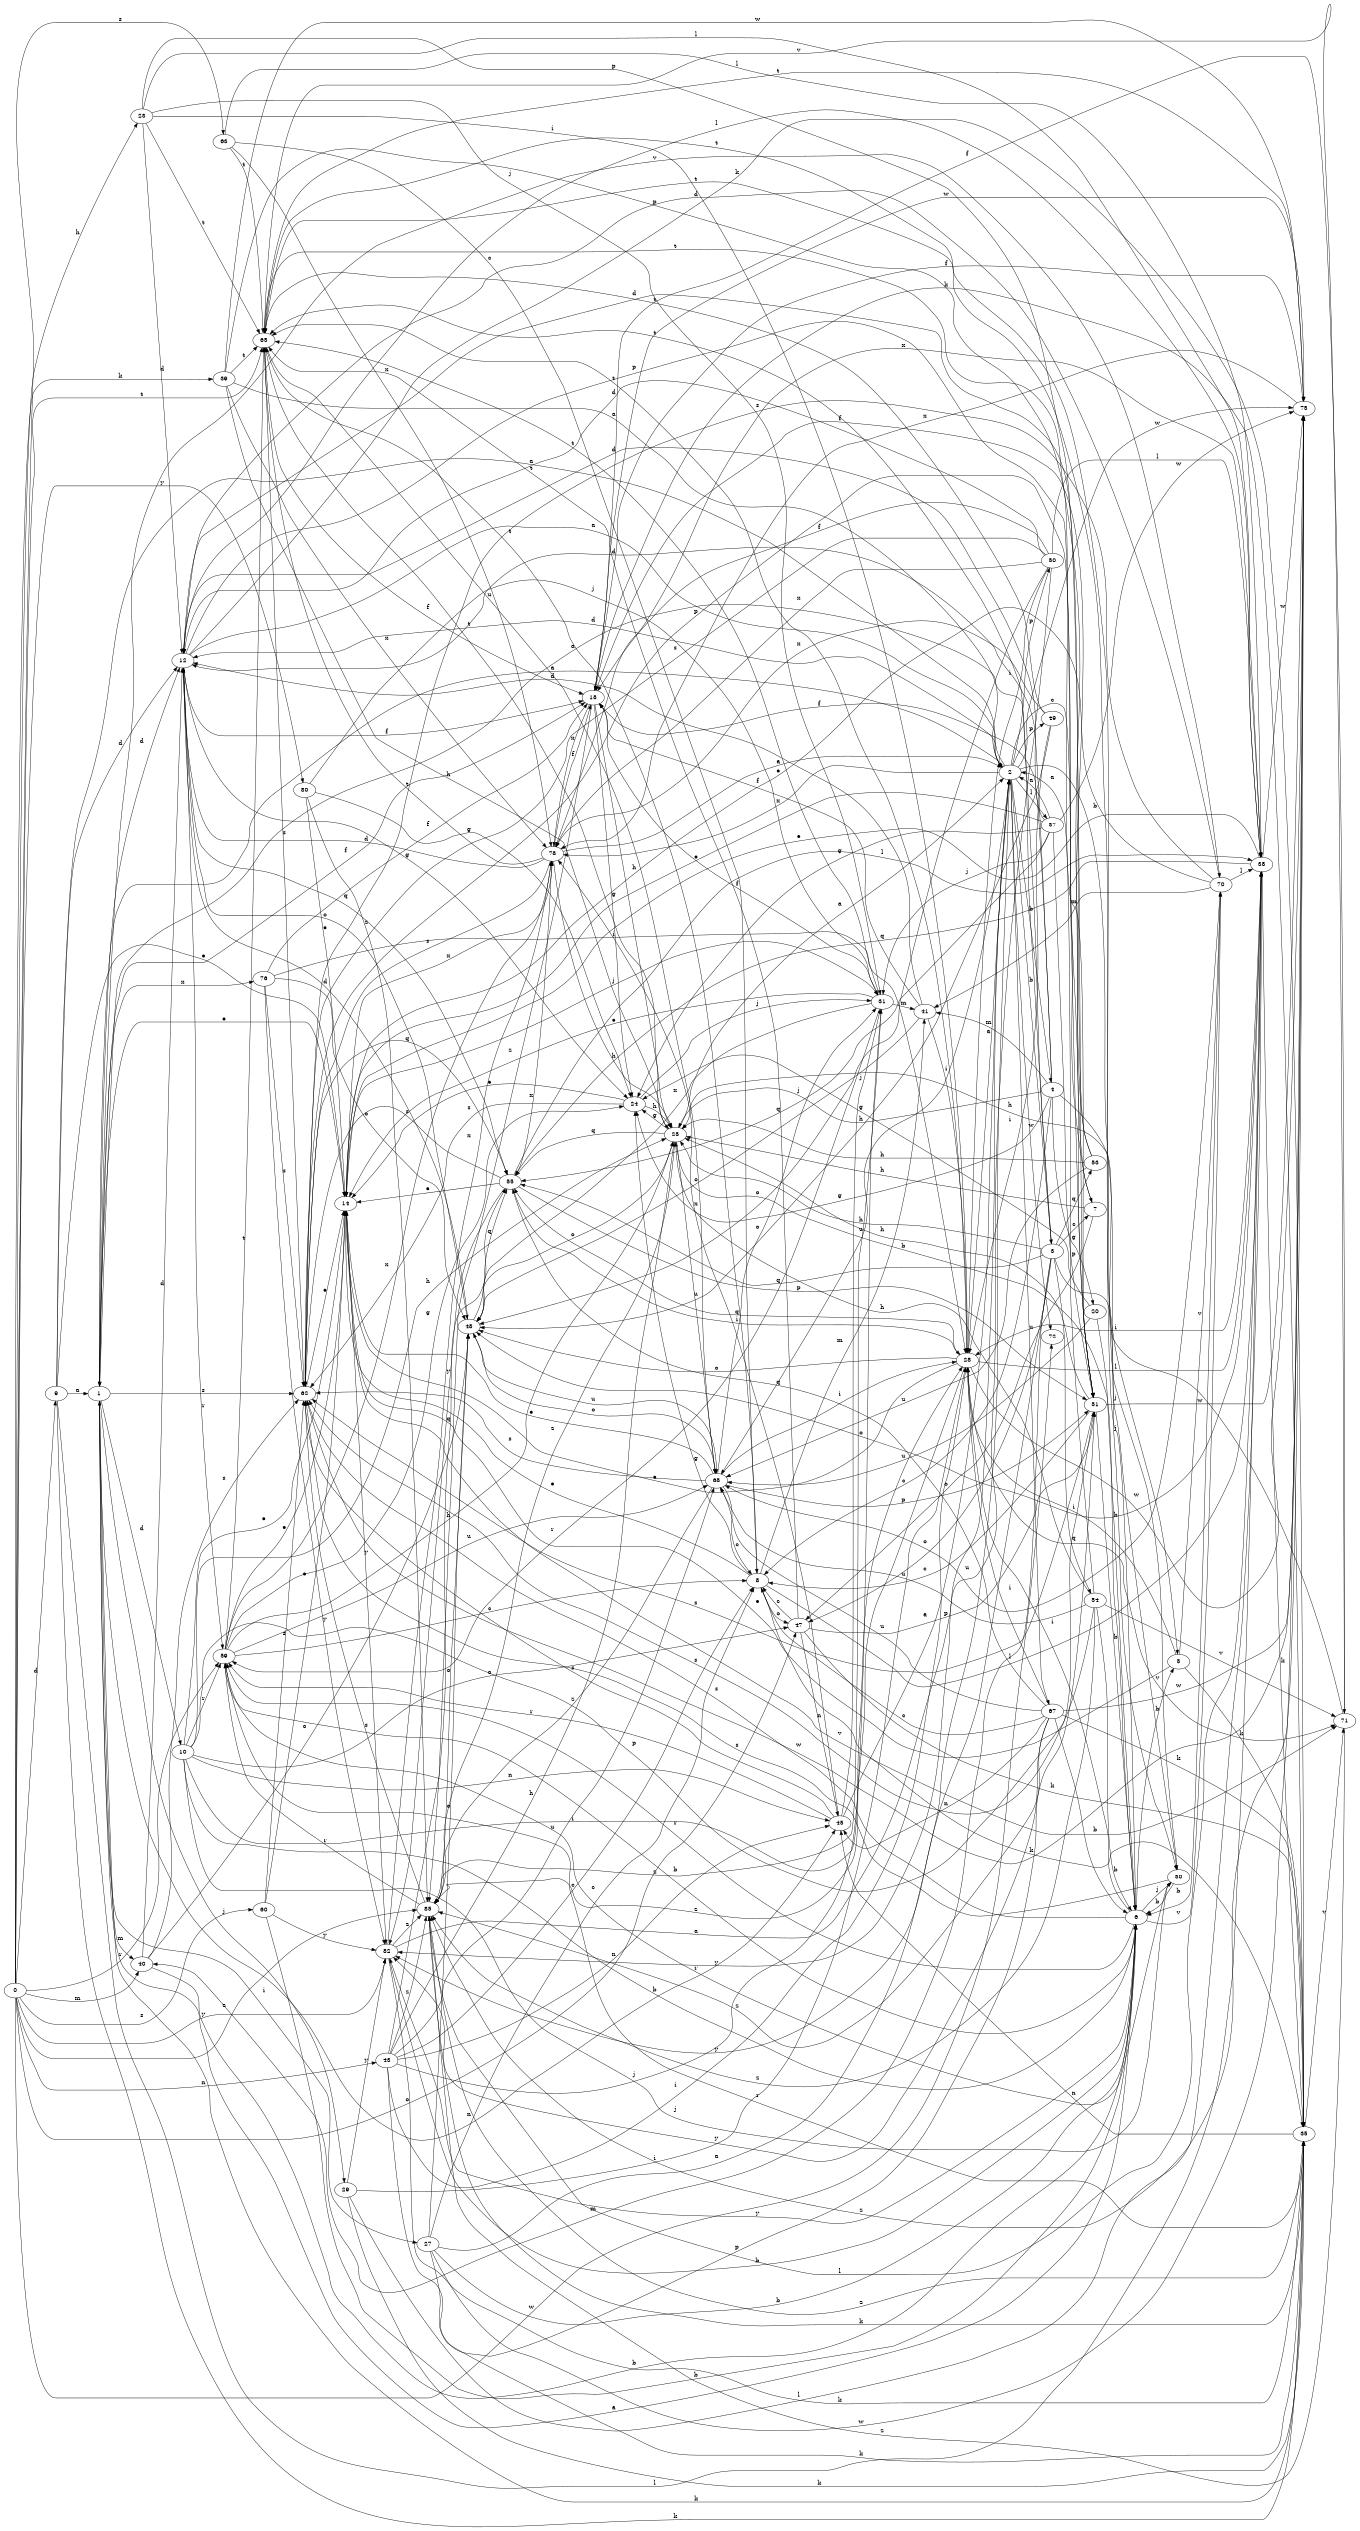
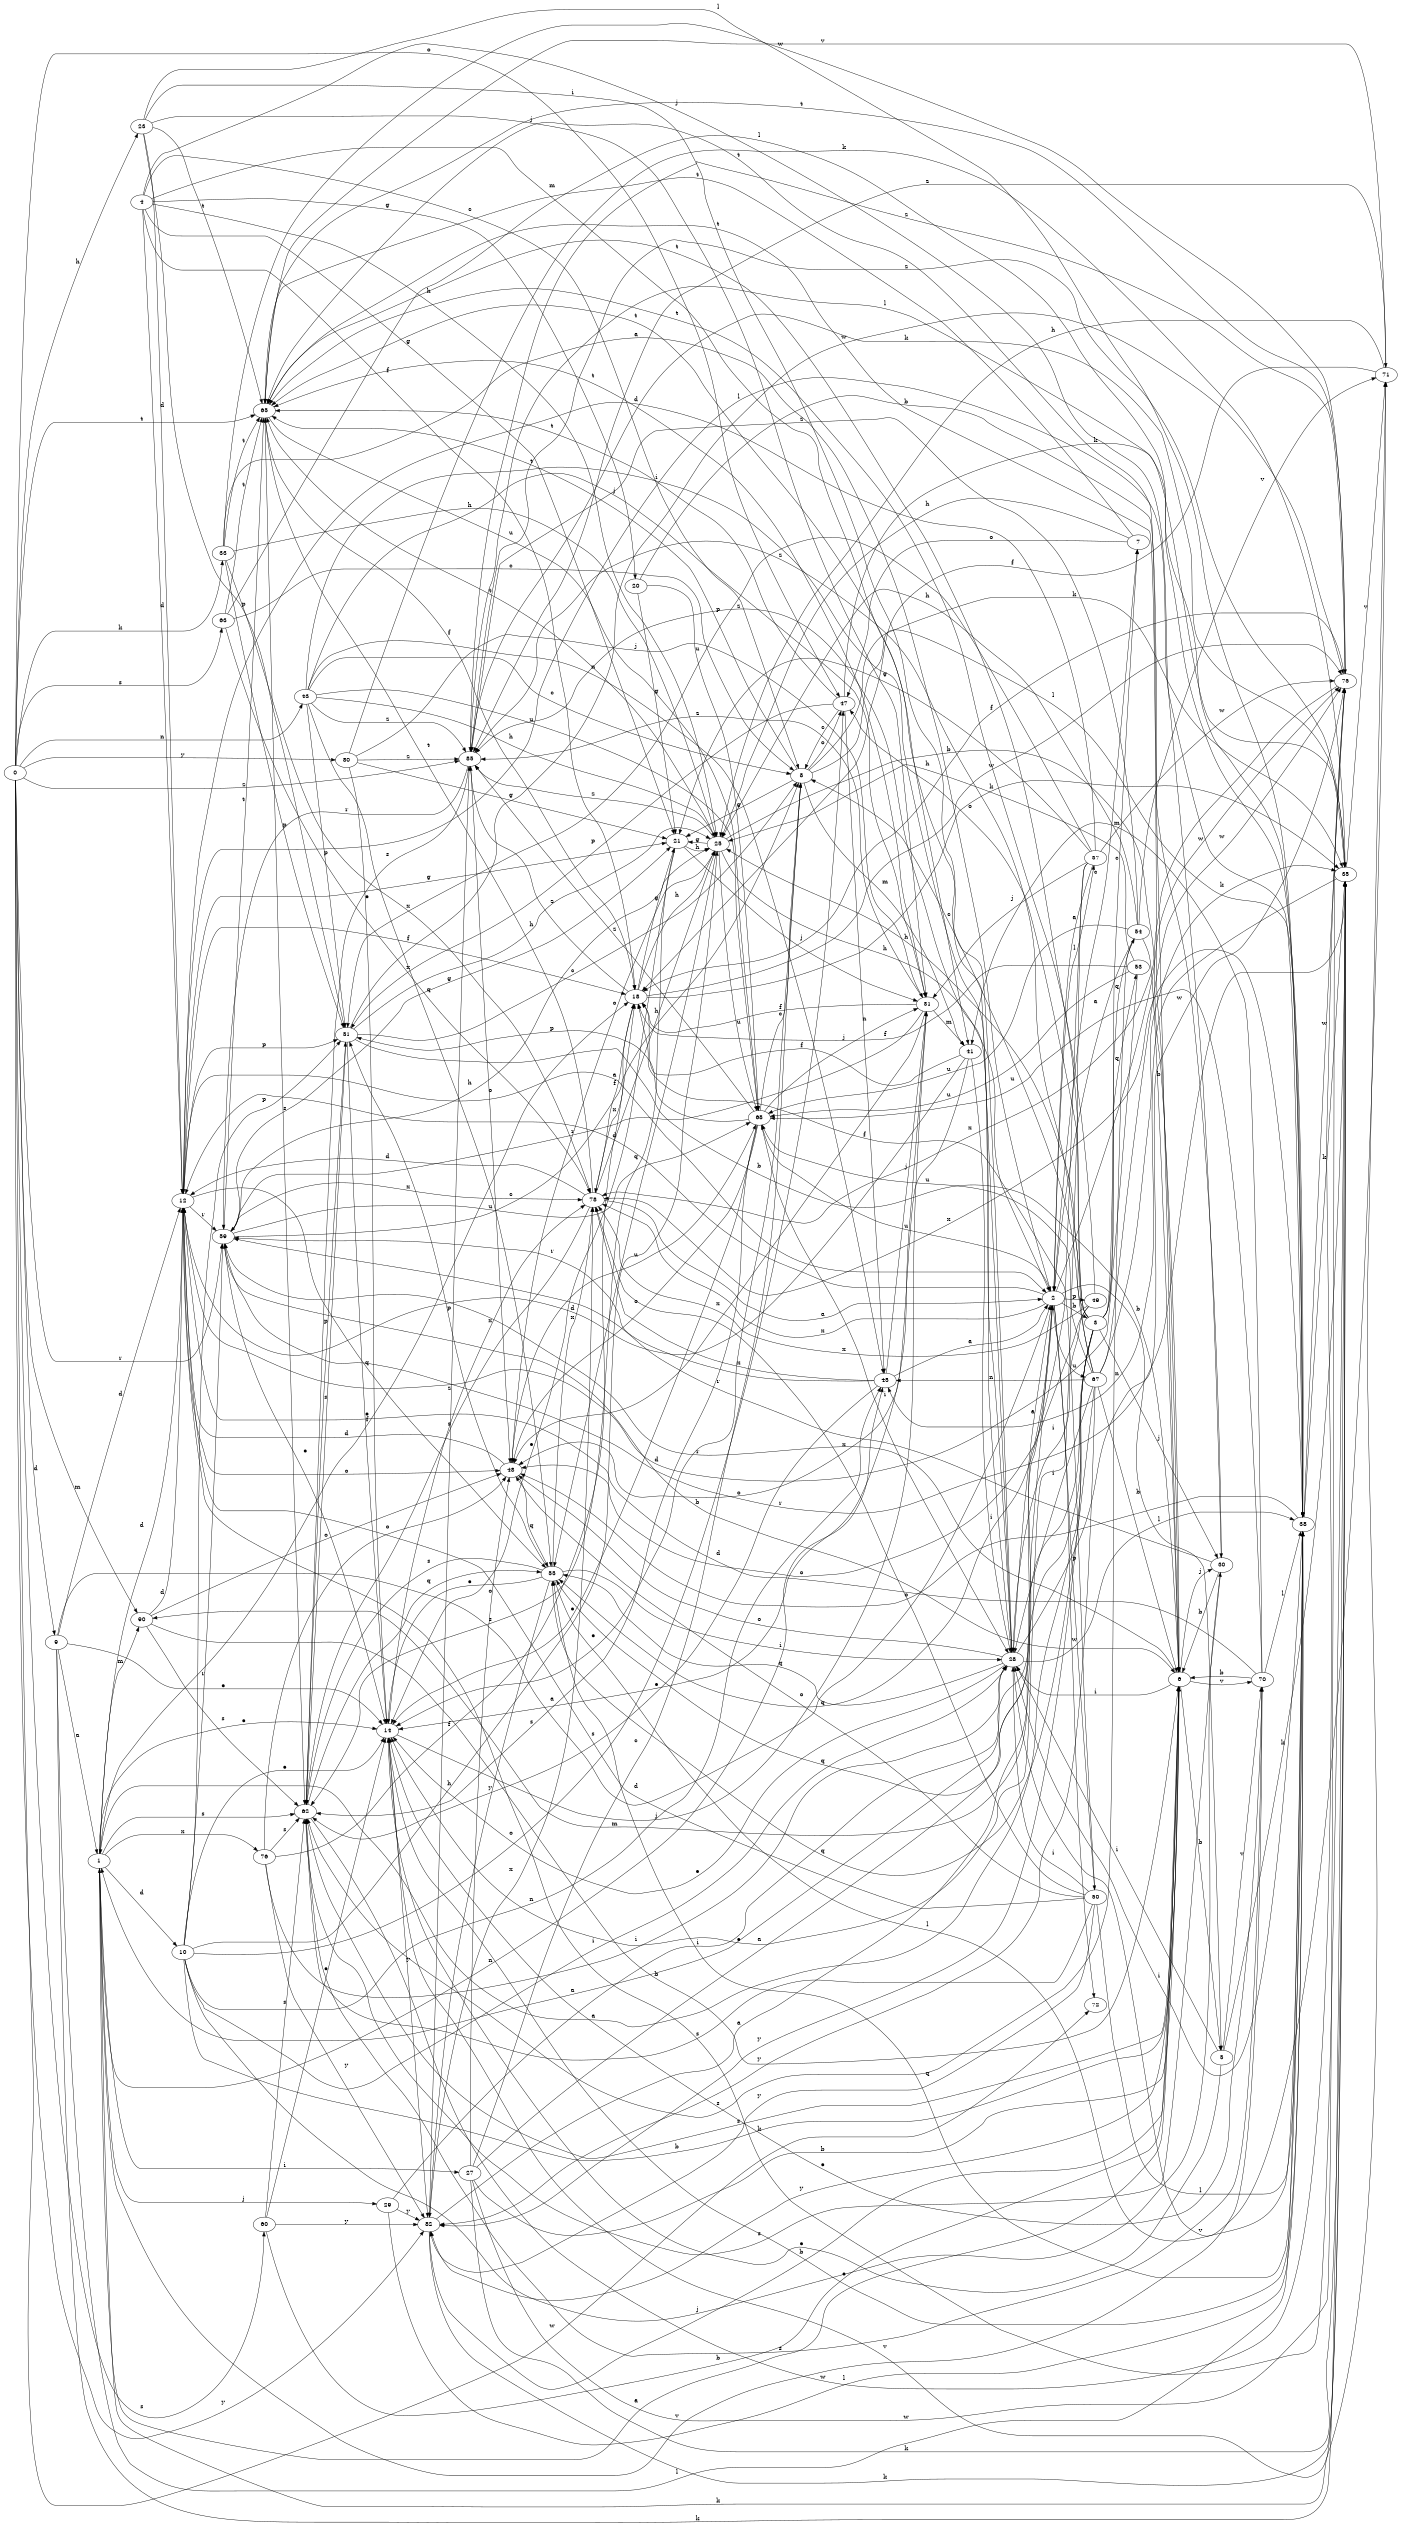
node "39": label "39" -> "33"
edge "2" -> "4": removed, label "b"
edge "25" -> "2": label "a" -> "h"
node "24": label "24" -> "21"
edge "62" -> "14": now "51" -> "14"
node "40": label "40" -> "90"
edge "29" -> "35": now "80" -> "35"
